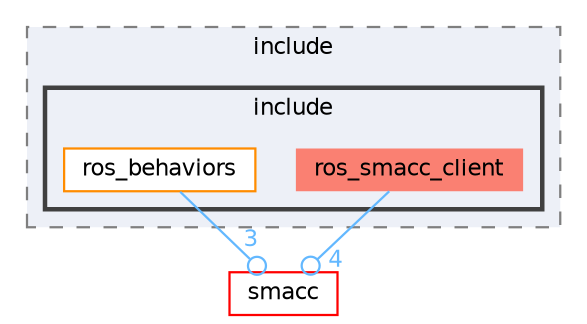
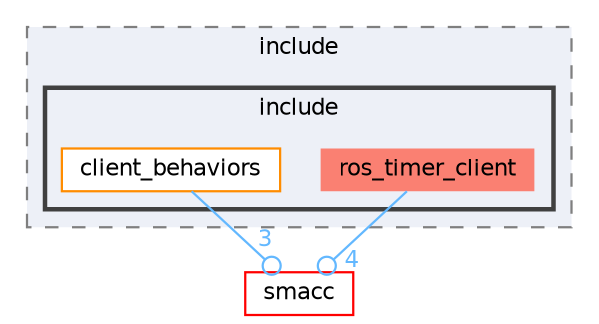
node "ros_behaviors": label "ros_behaviors" -> "client_behaviors"
node "ros_smacc_client": label "ros_smacc_client" -> "ros_timer_client"
